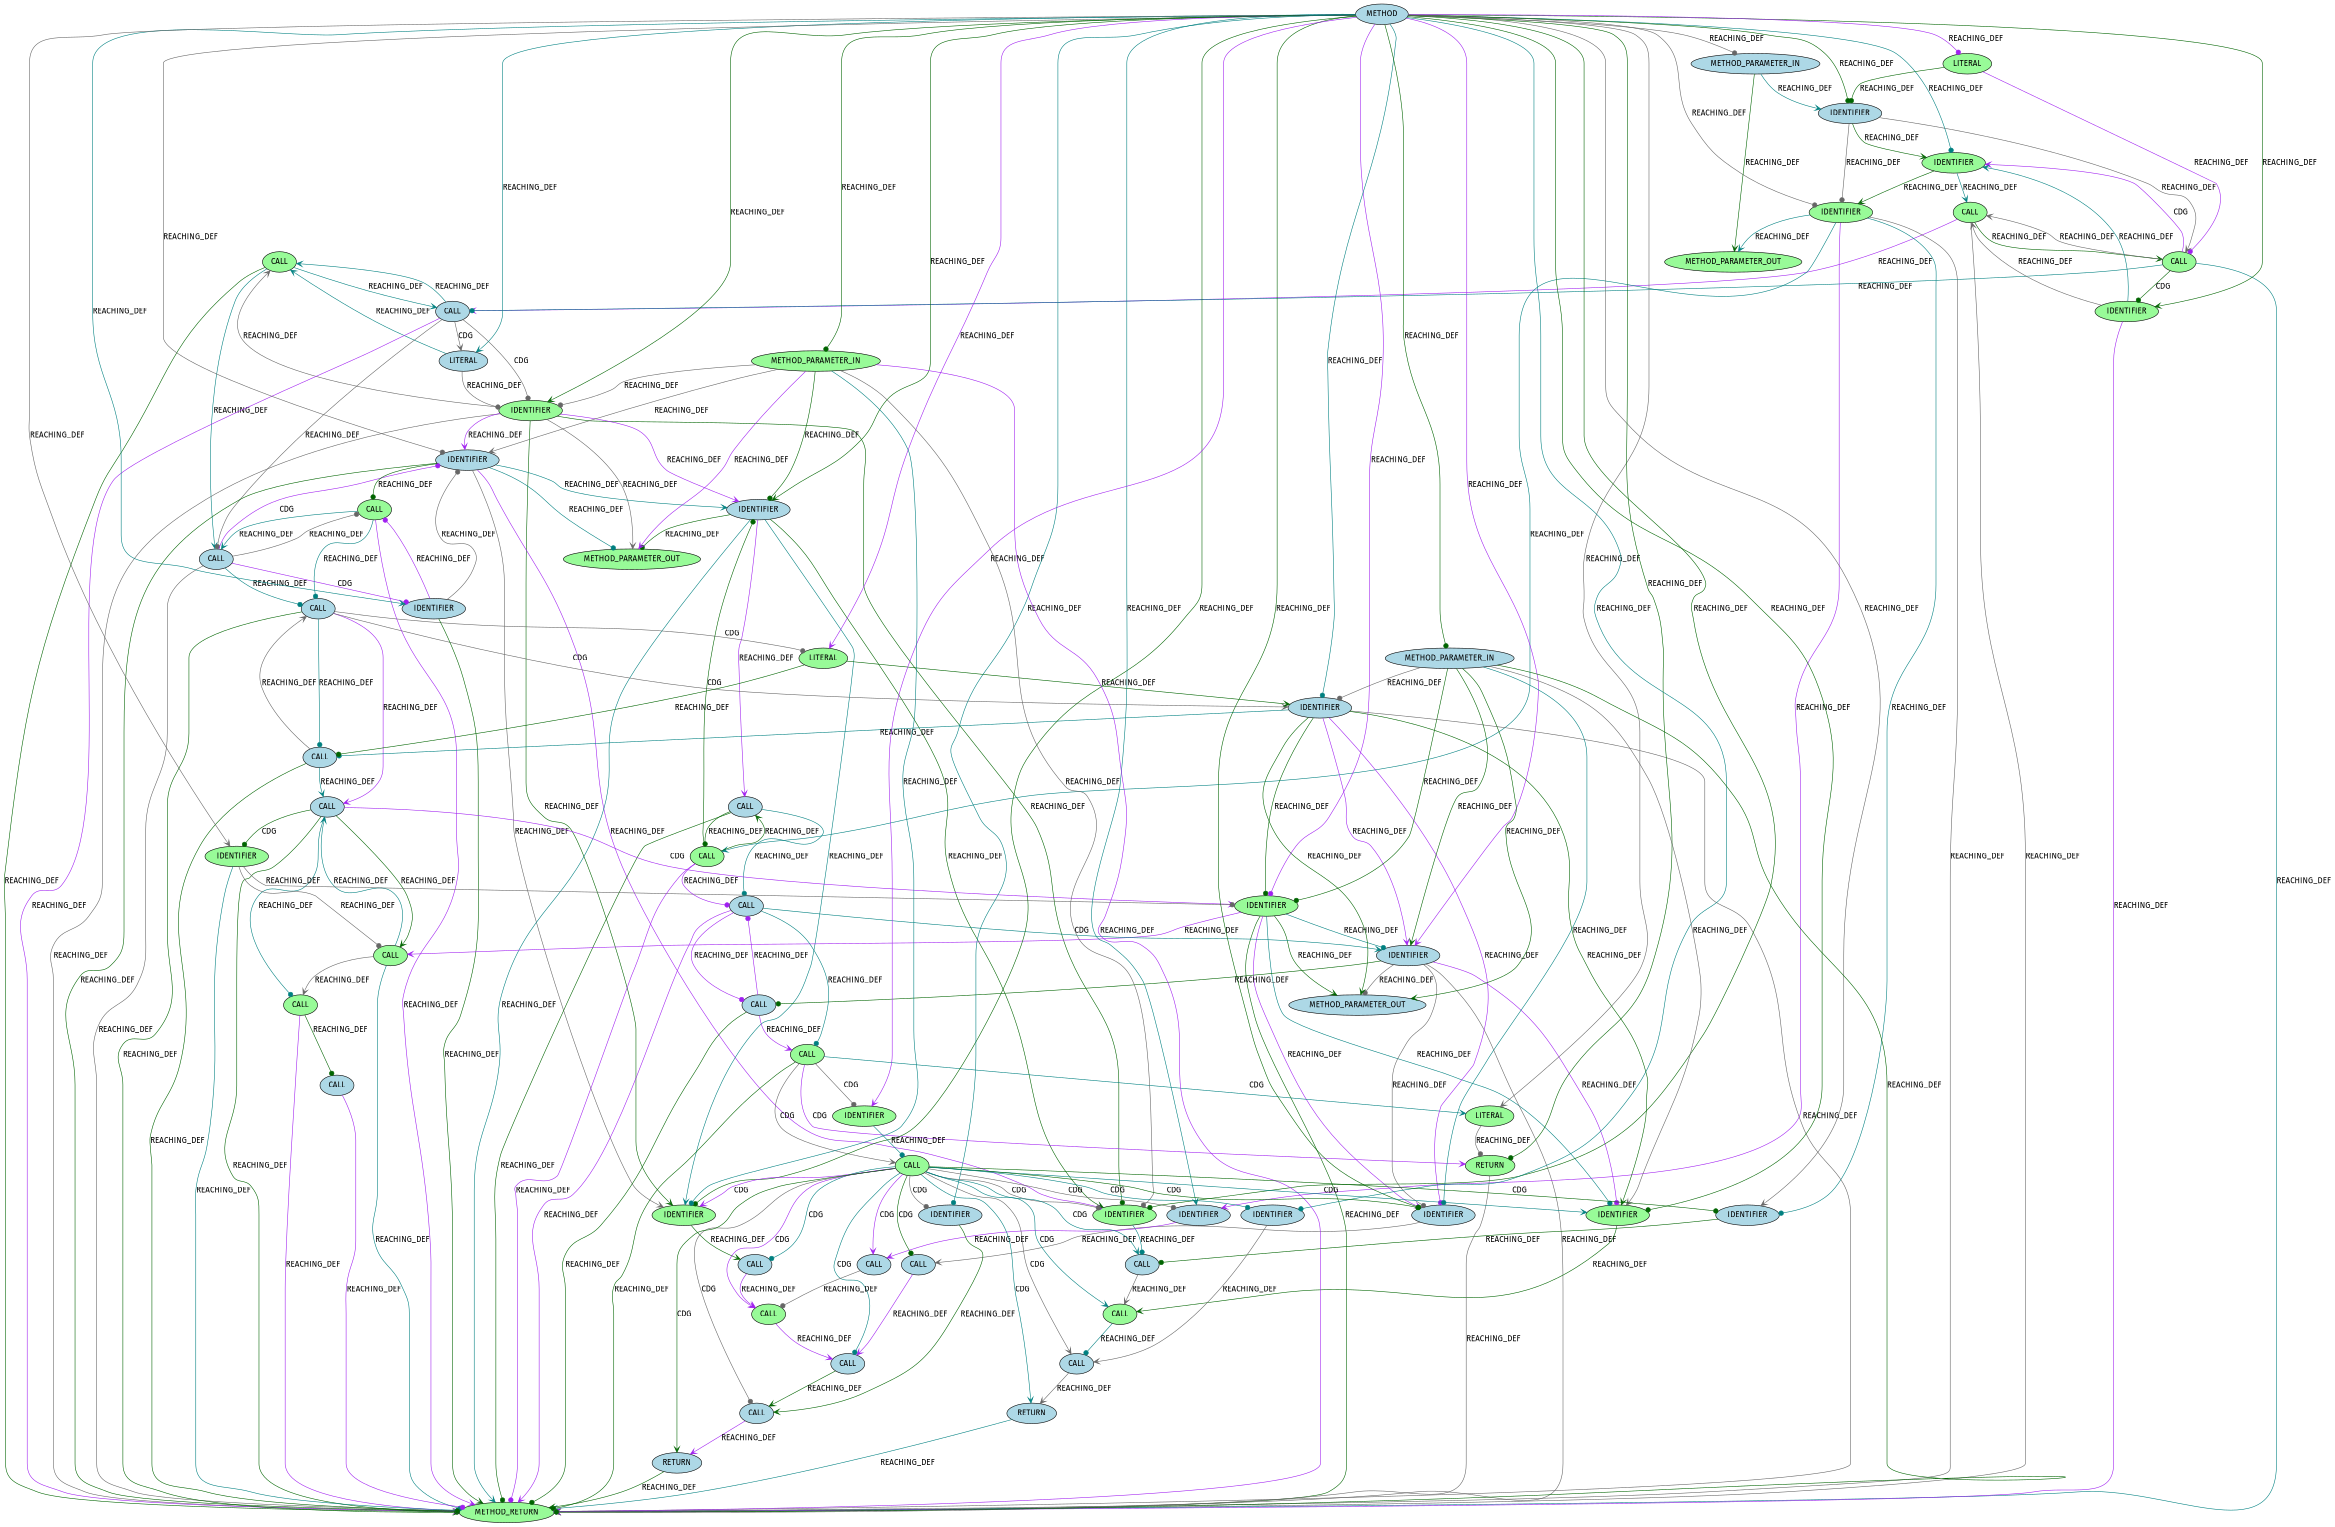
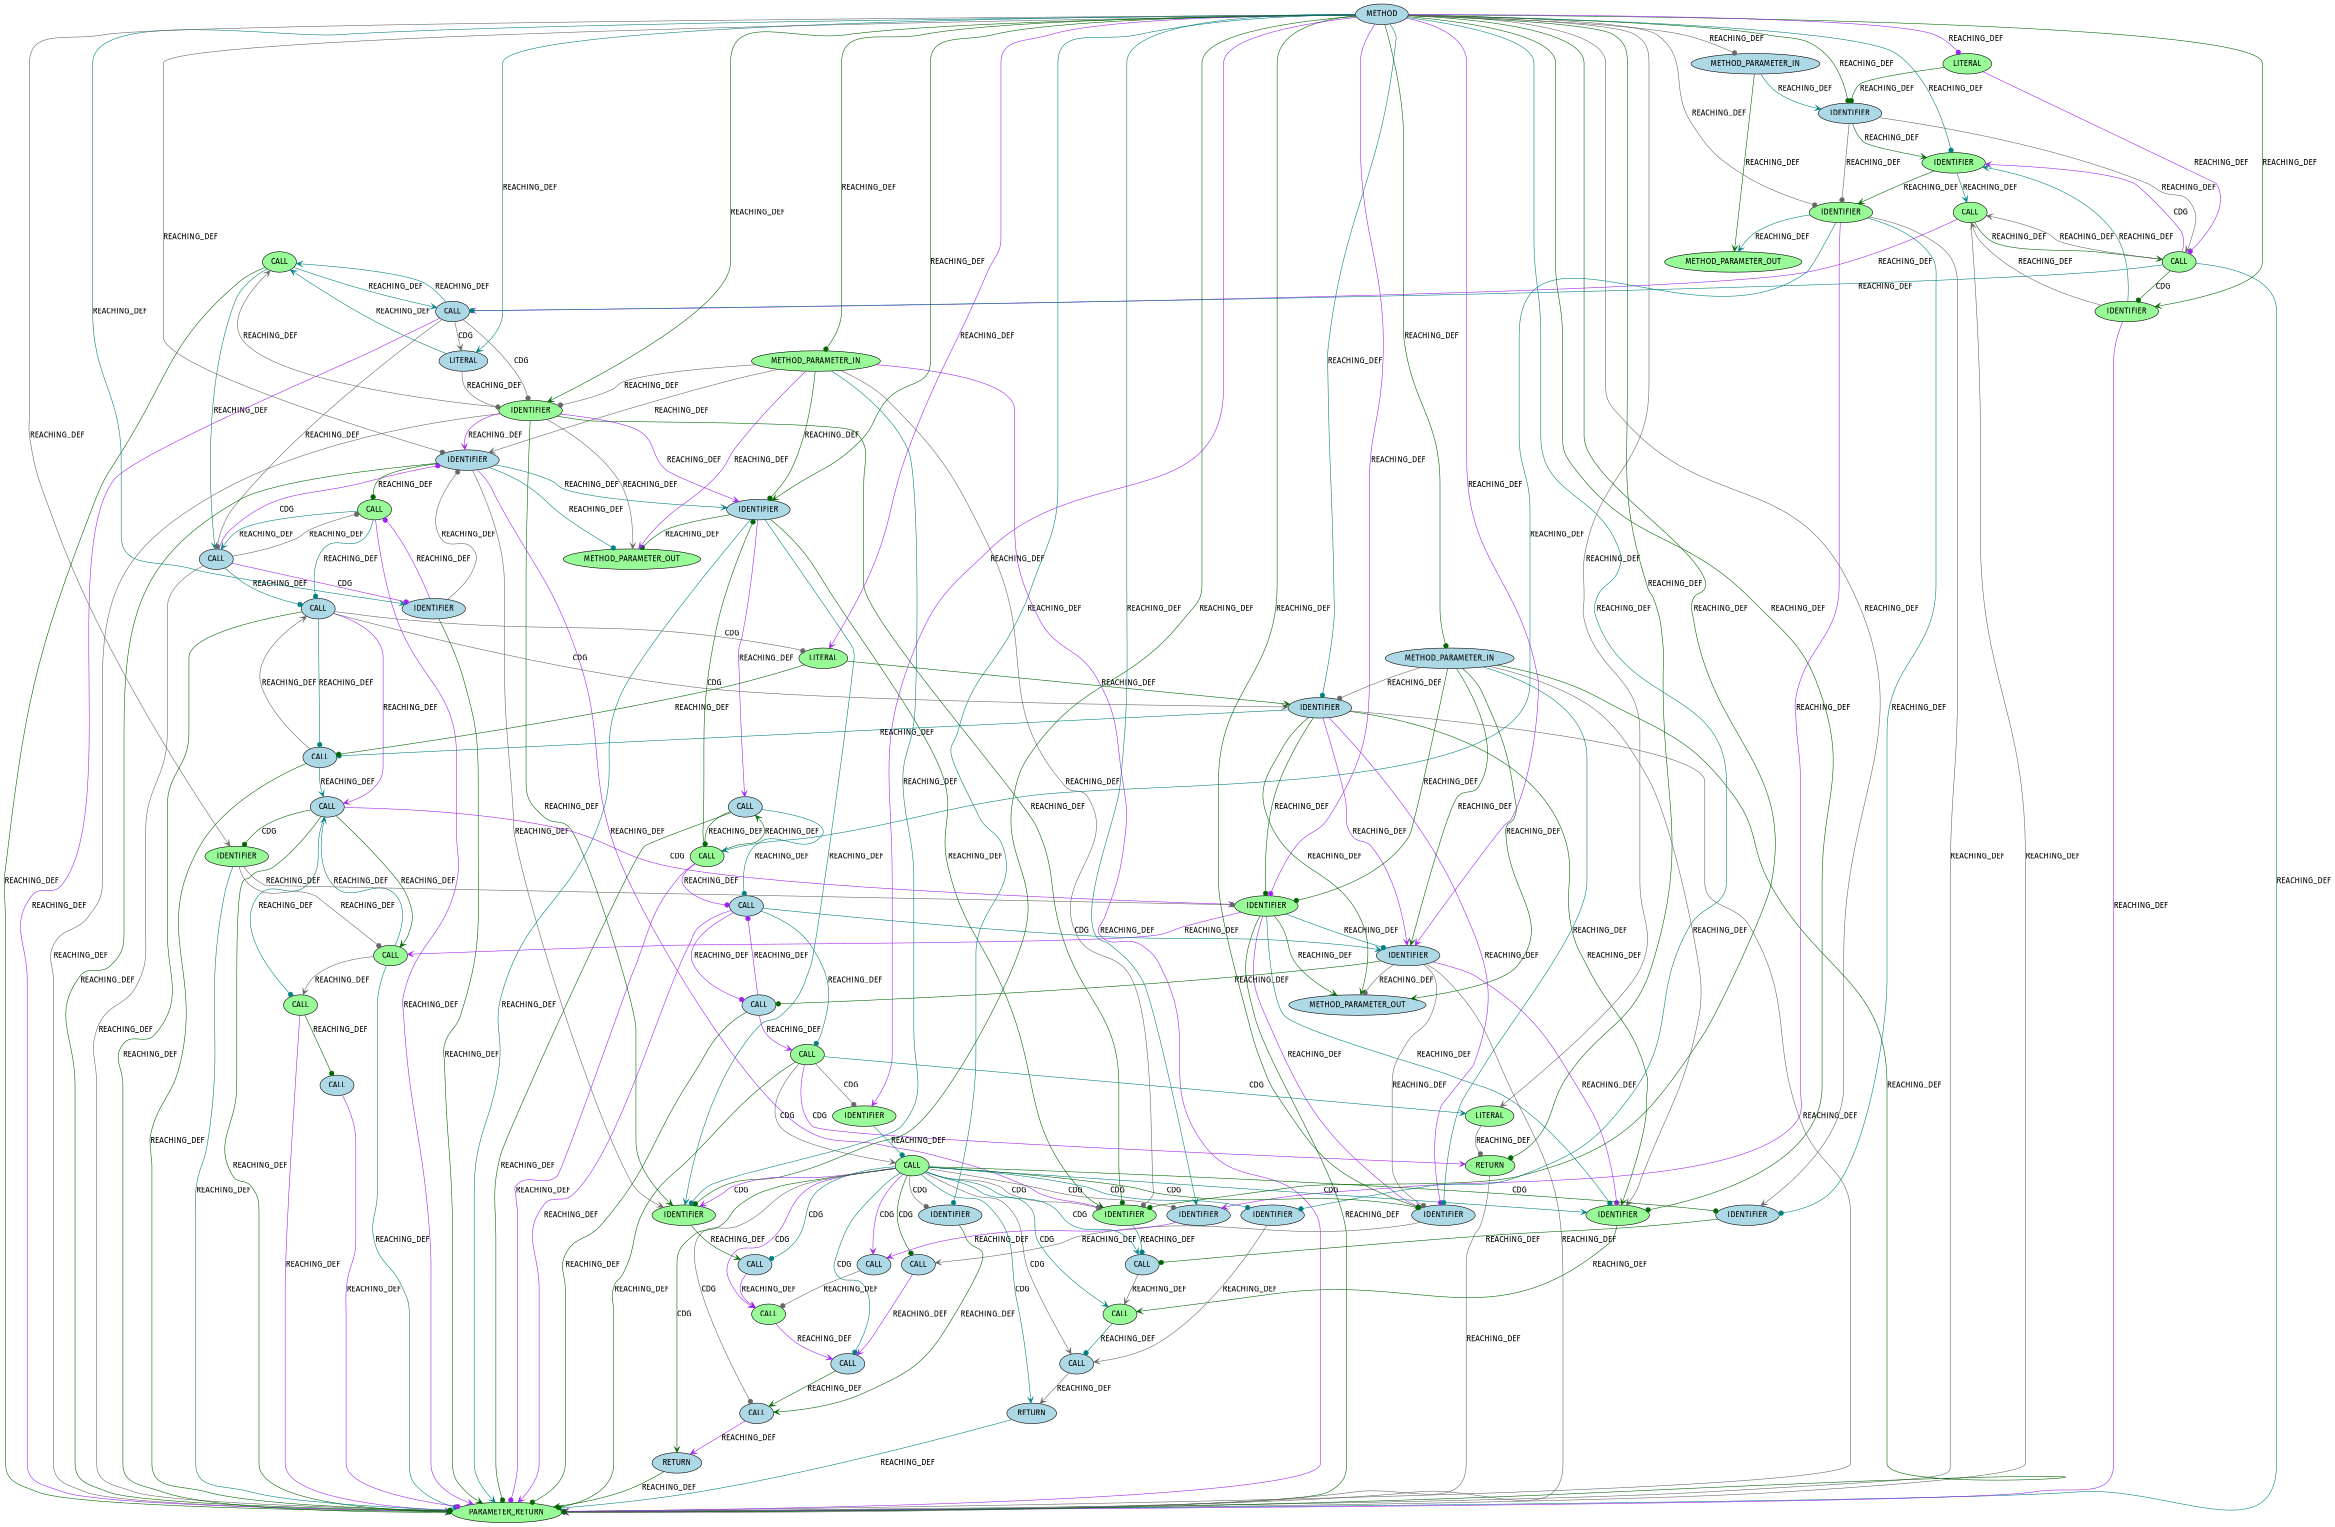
node "METHOD_RETURN": label "METHOD_RETURN" -> "PARAMETER_RETURN"
